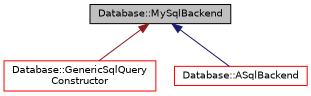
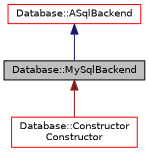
edge "Database::ASqlBackend" -> "Database::MySqlBackend": reversed
node "Database::GenericSqlQuery Constructor": label "Database::GenericSqlQuery Constructor" -> "Database::Constructor Constructor"
